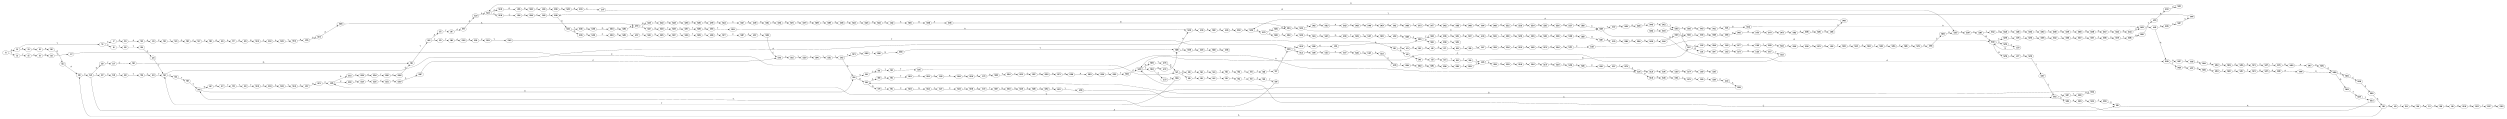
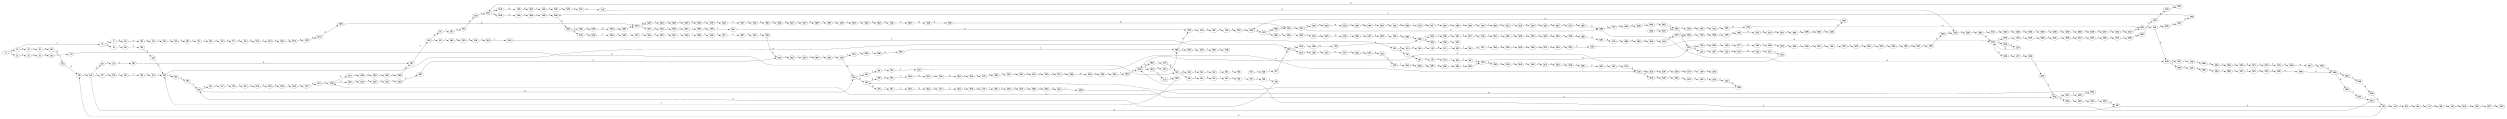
edge "S62" -> "S73": removed, label "A"
